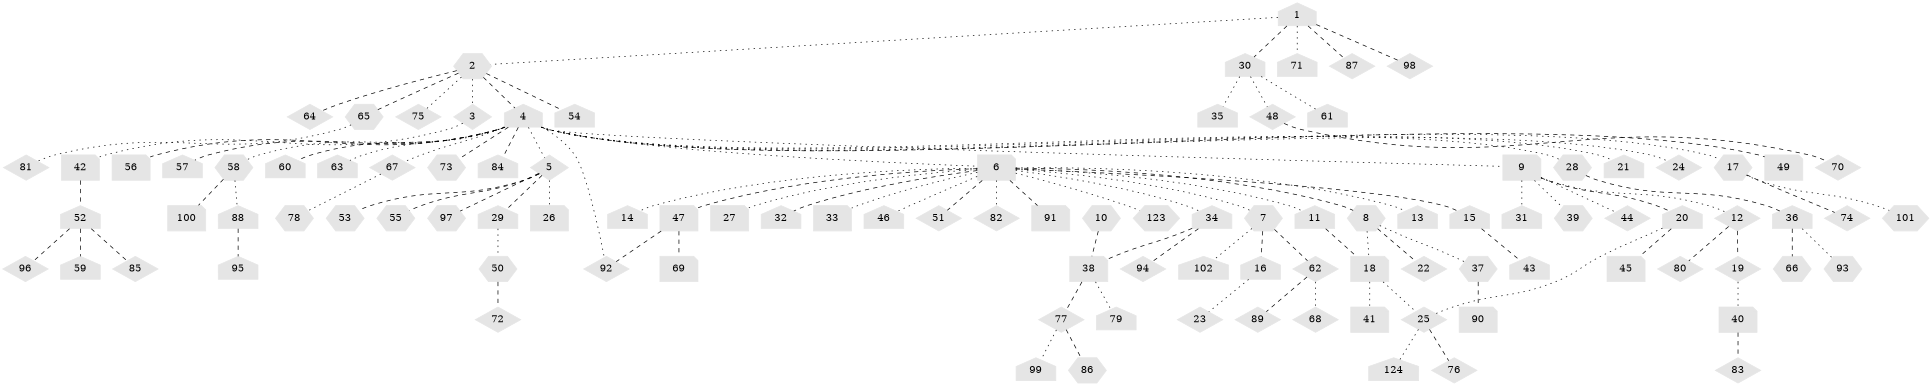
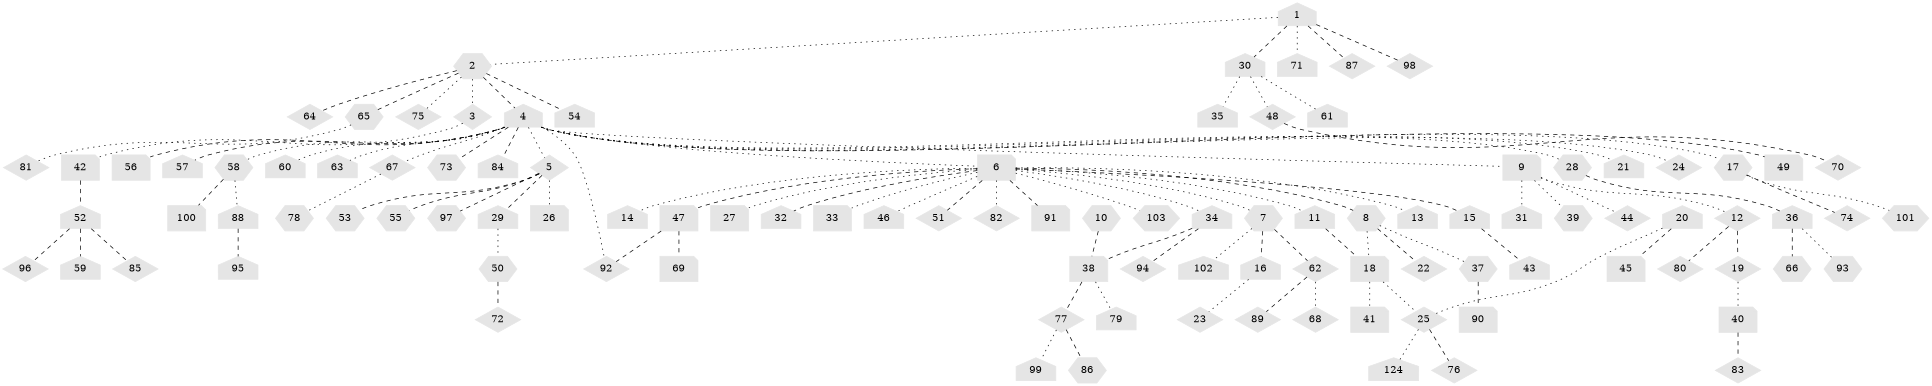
edge "4" -- "60": style dashed -> dotted
edge "9" -- "20": removed
node "123": label "123" -> "103"
